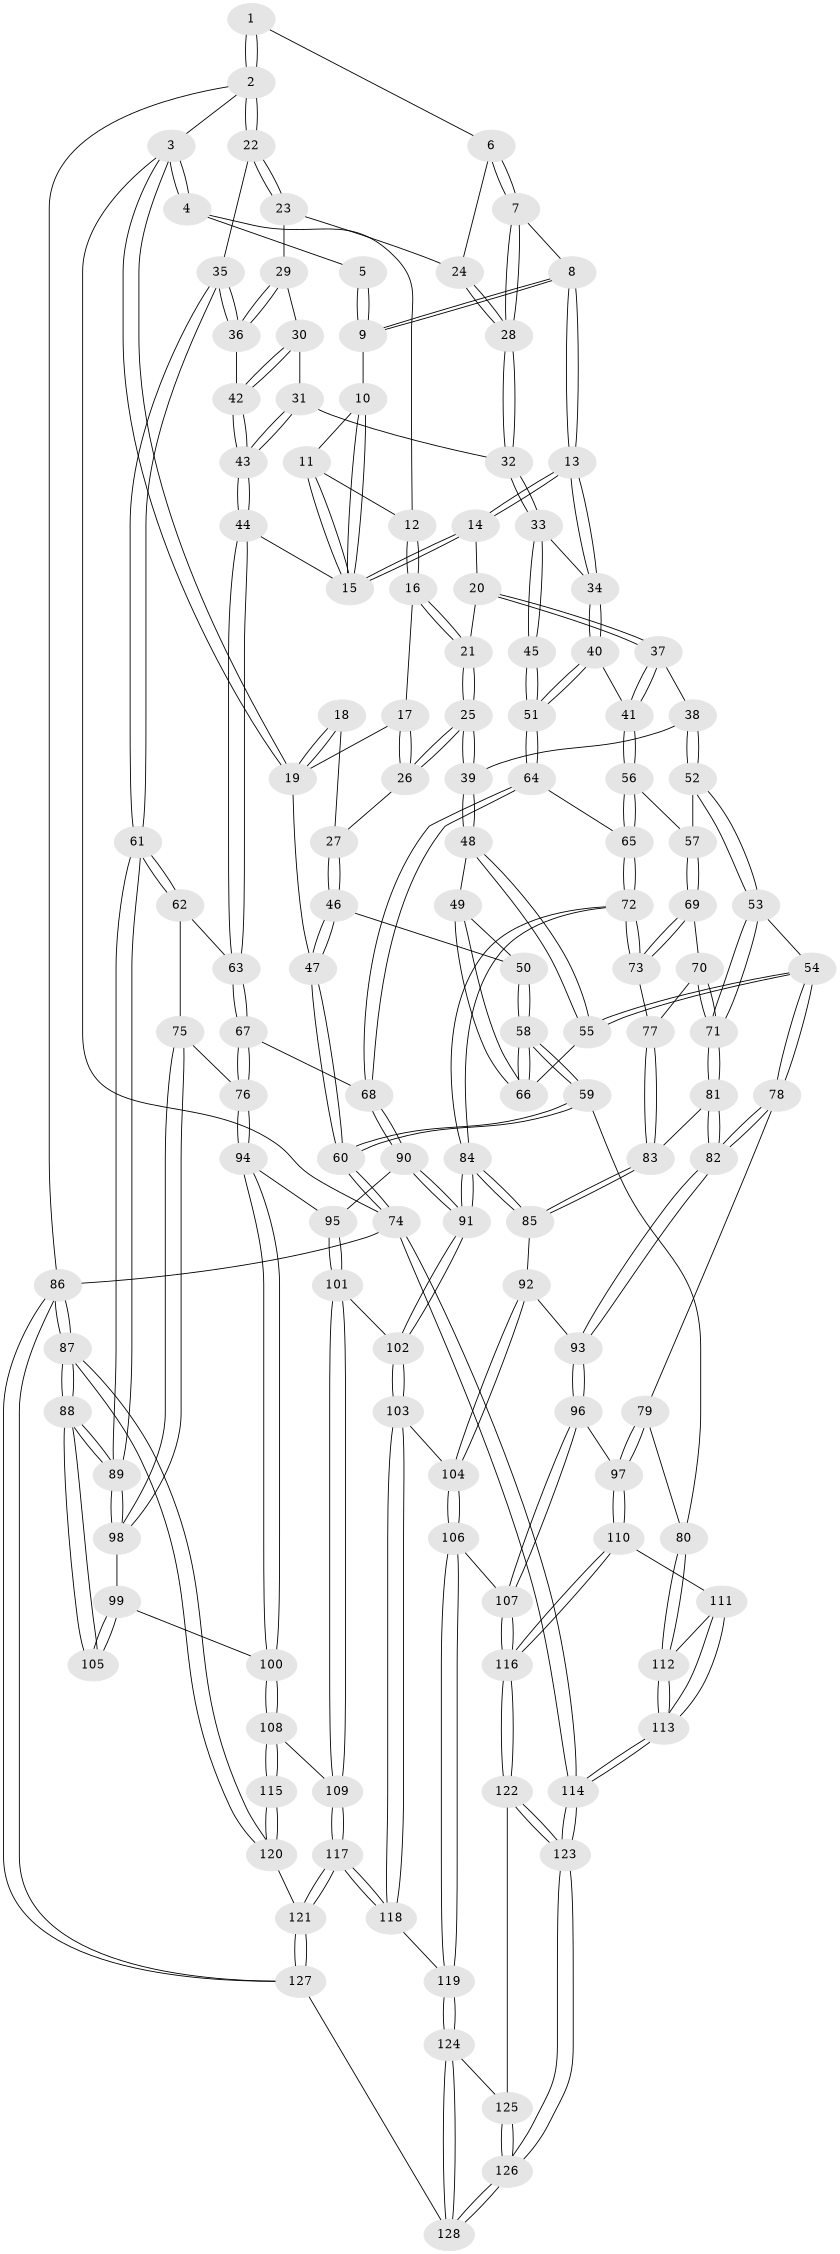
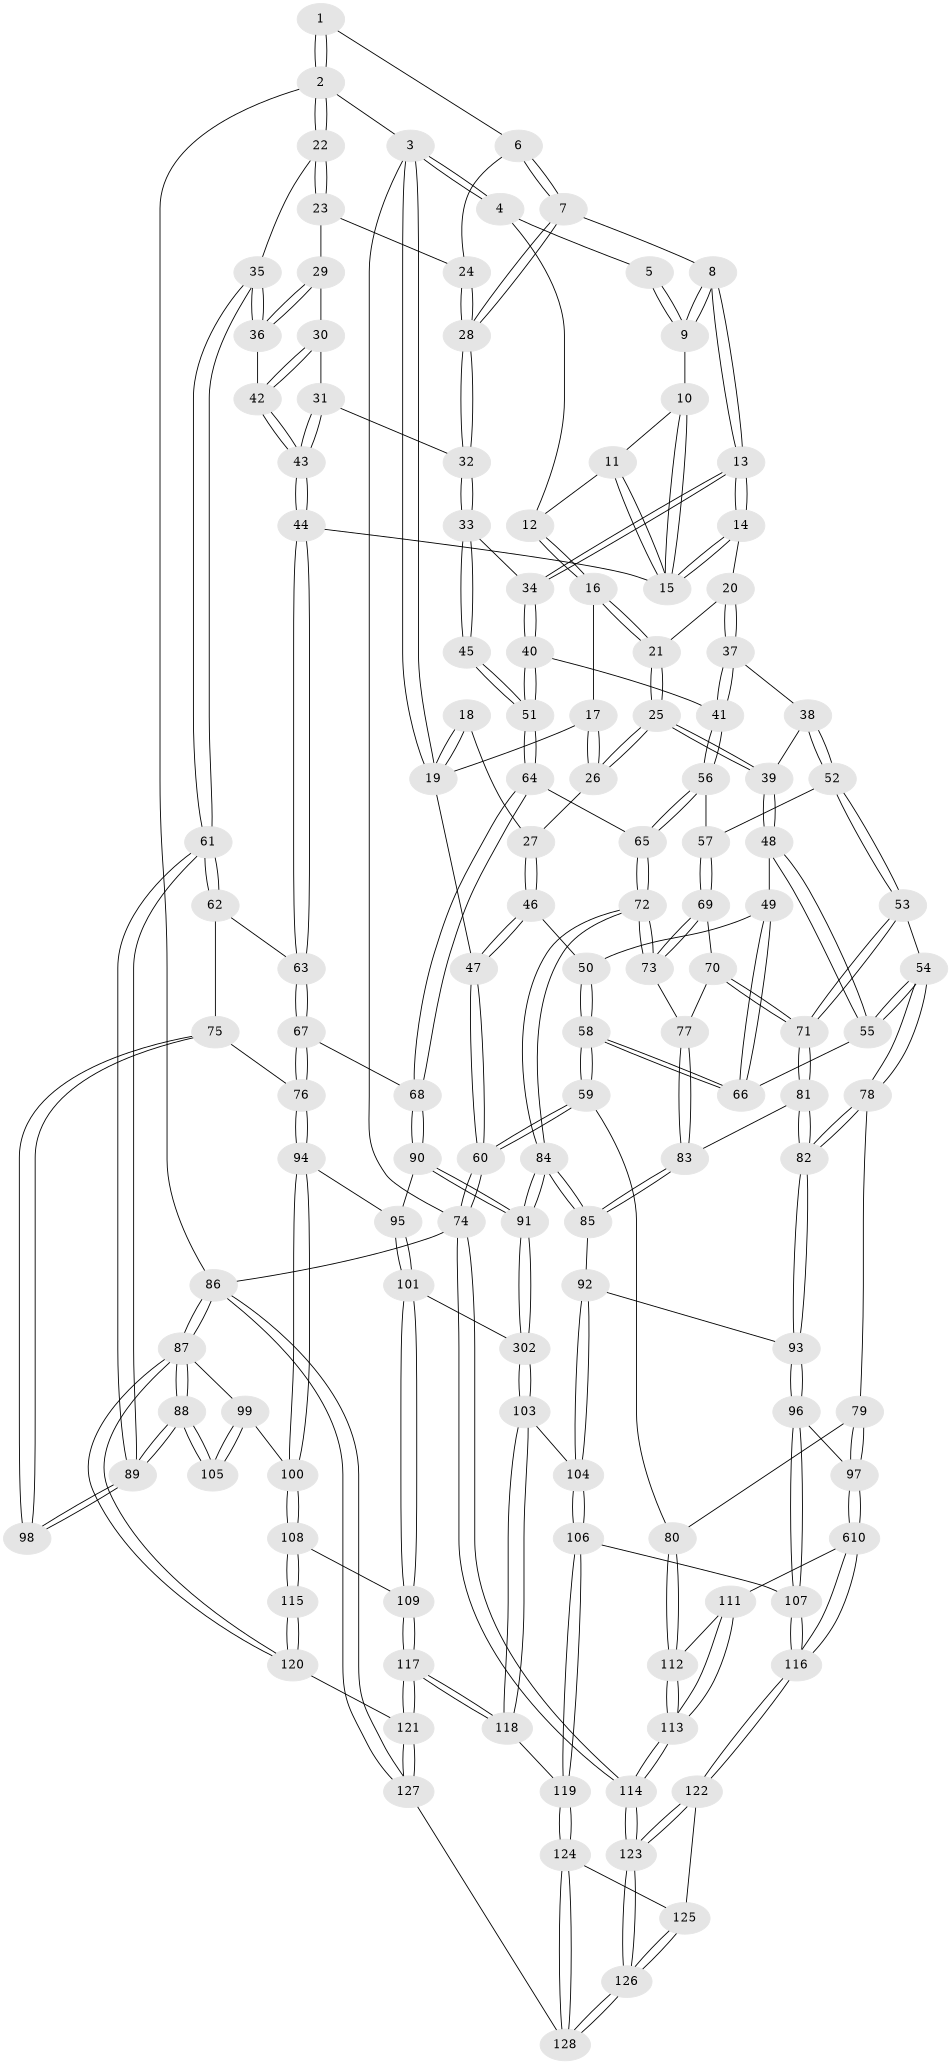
node "102": label "102" -> "302"
node "110": label "110" -> "610"
edge "98" -- "99": now "87" -- "99"
